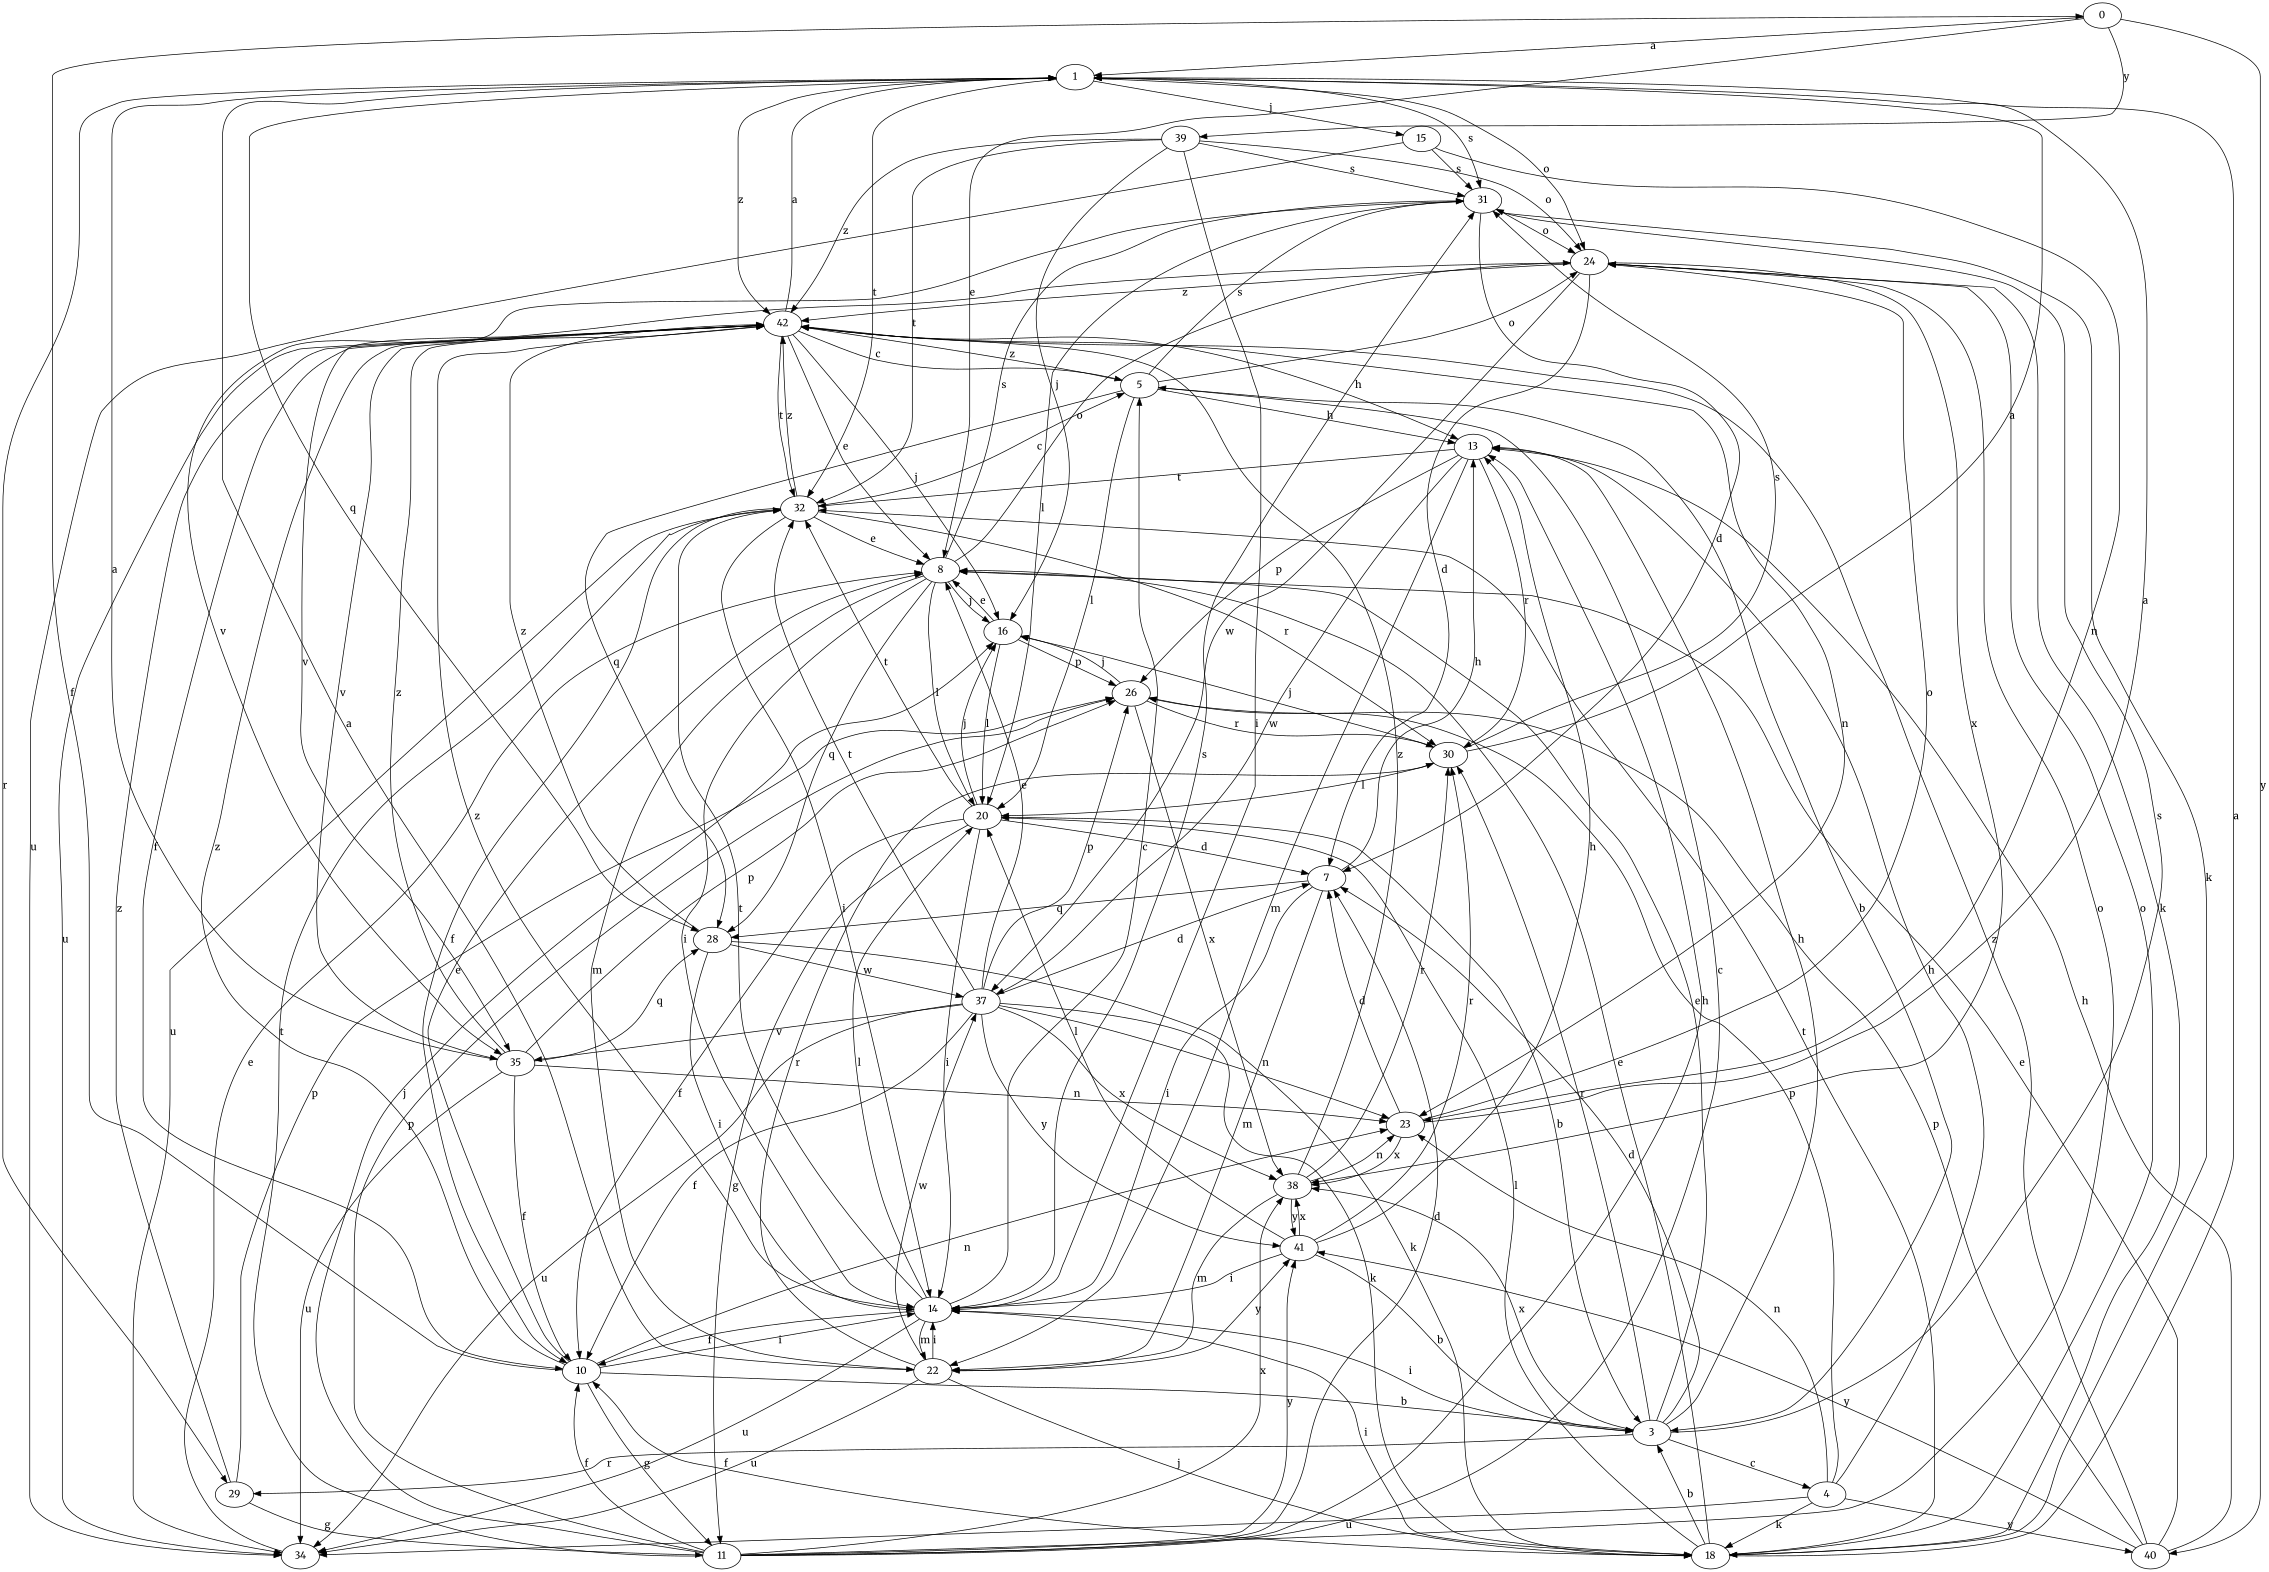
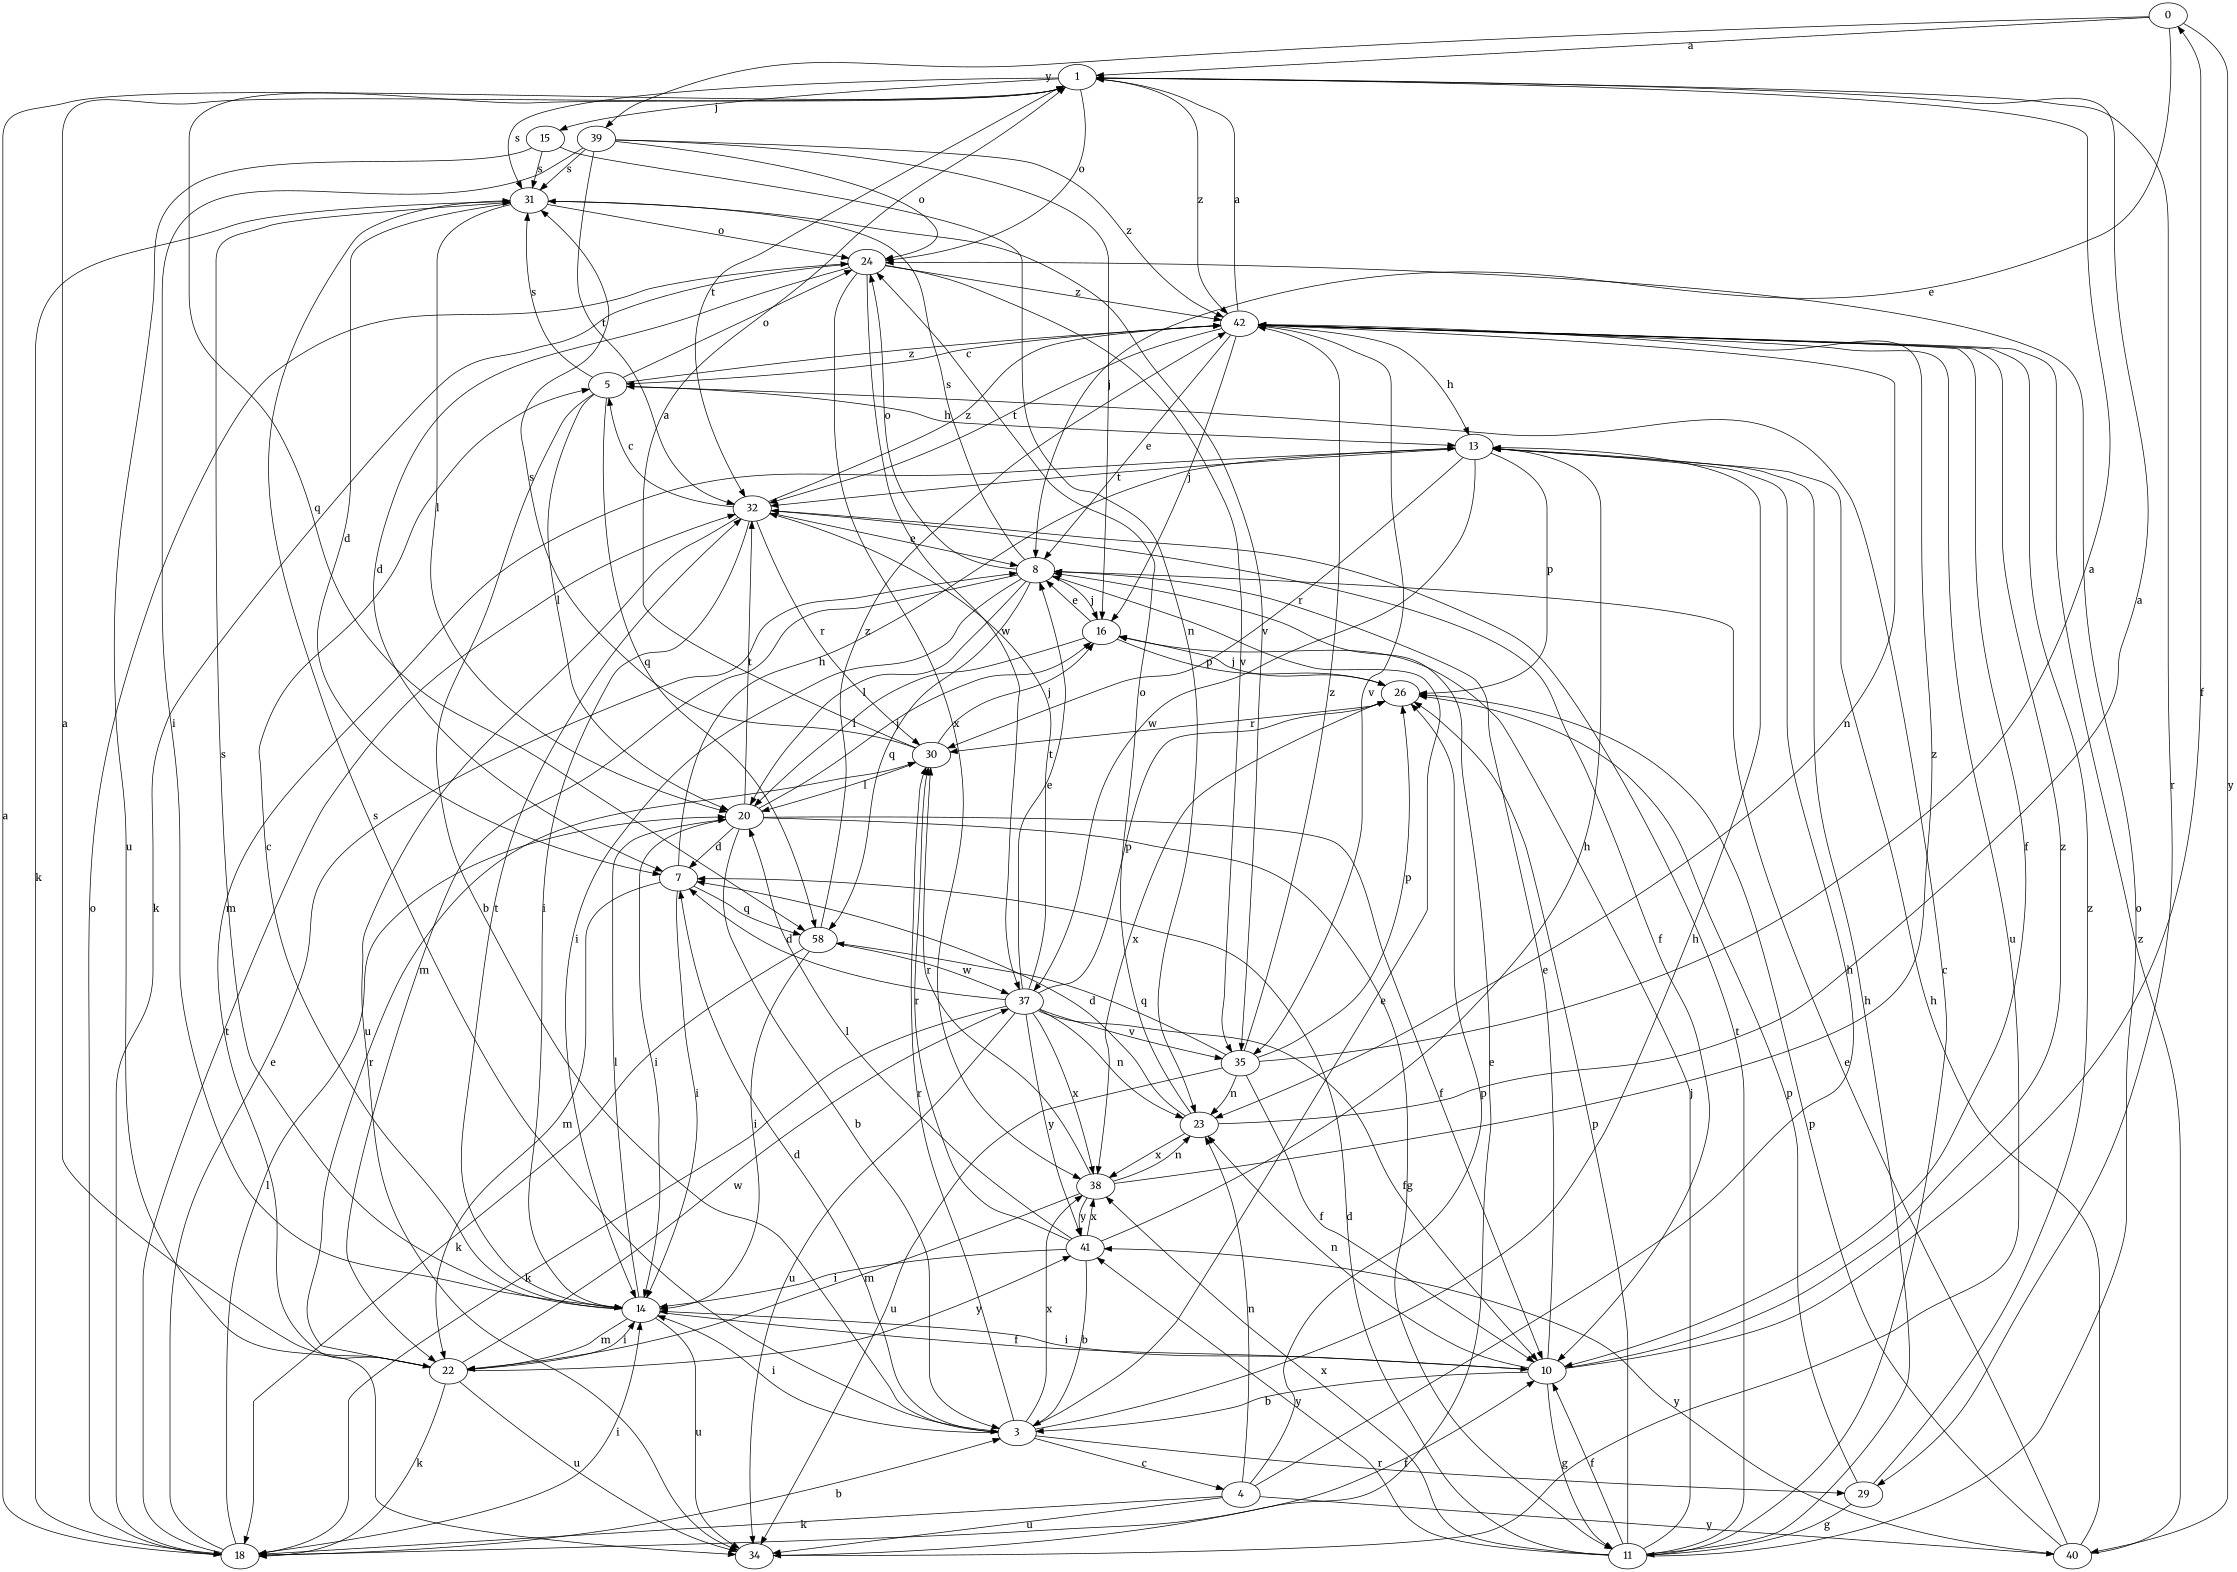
edge "14" -> "42": removed, label "z"
node "28": label "28" -> "58"
edge "22" -> "18": label "j" -> "k"
